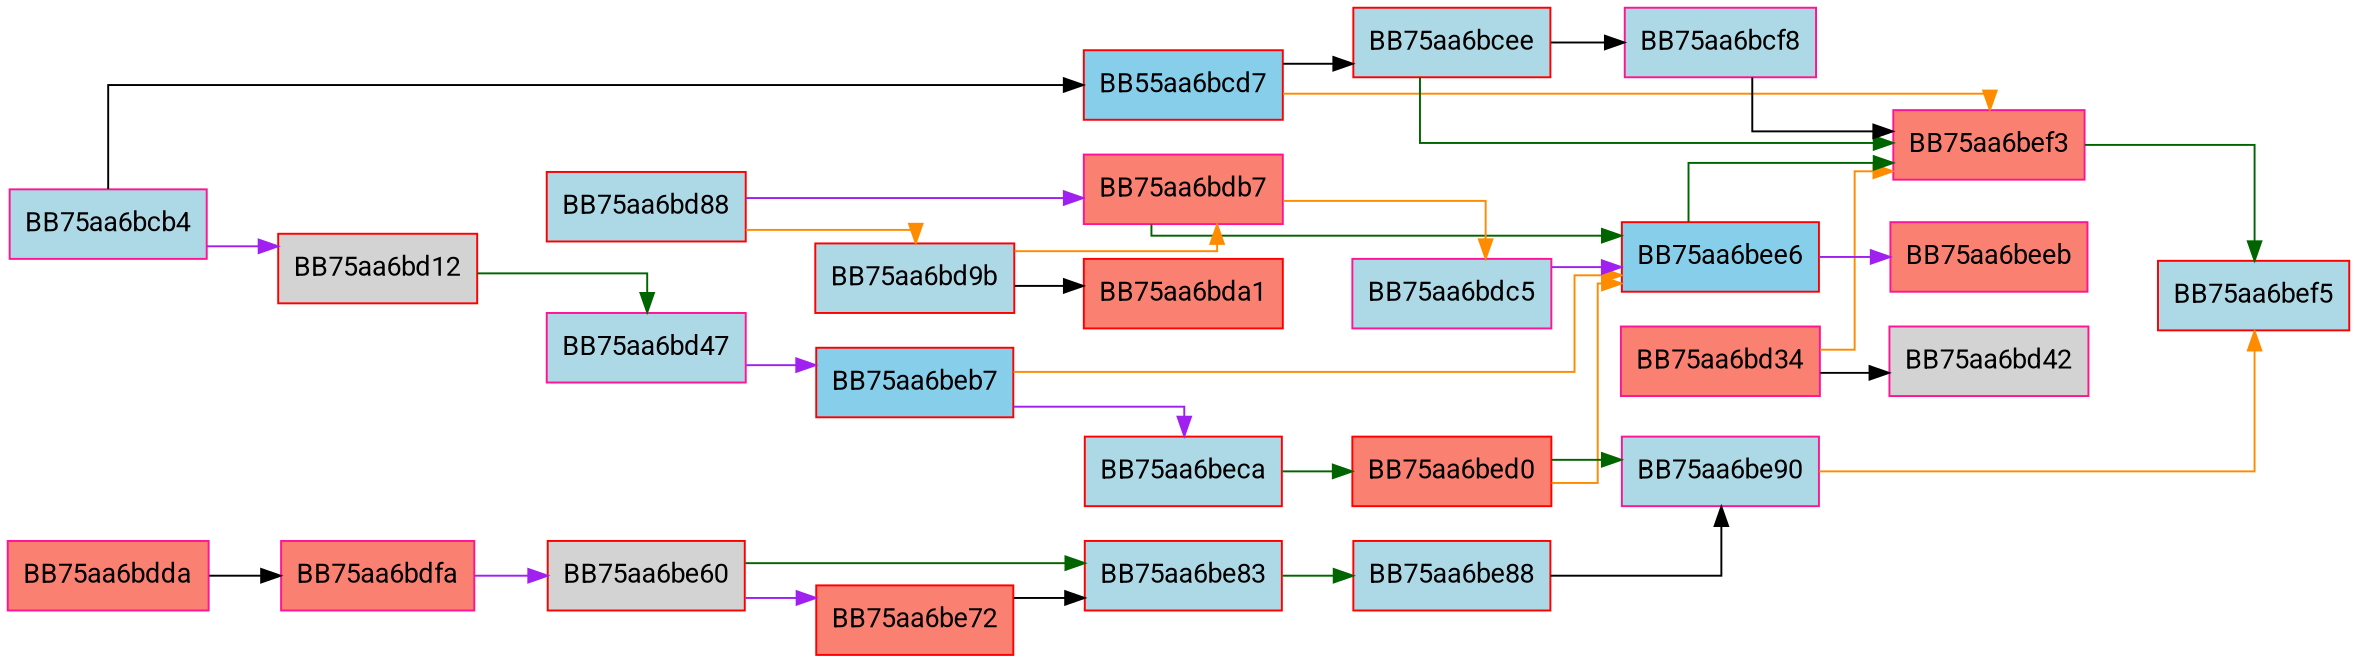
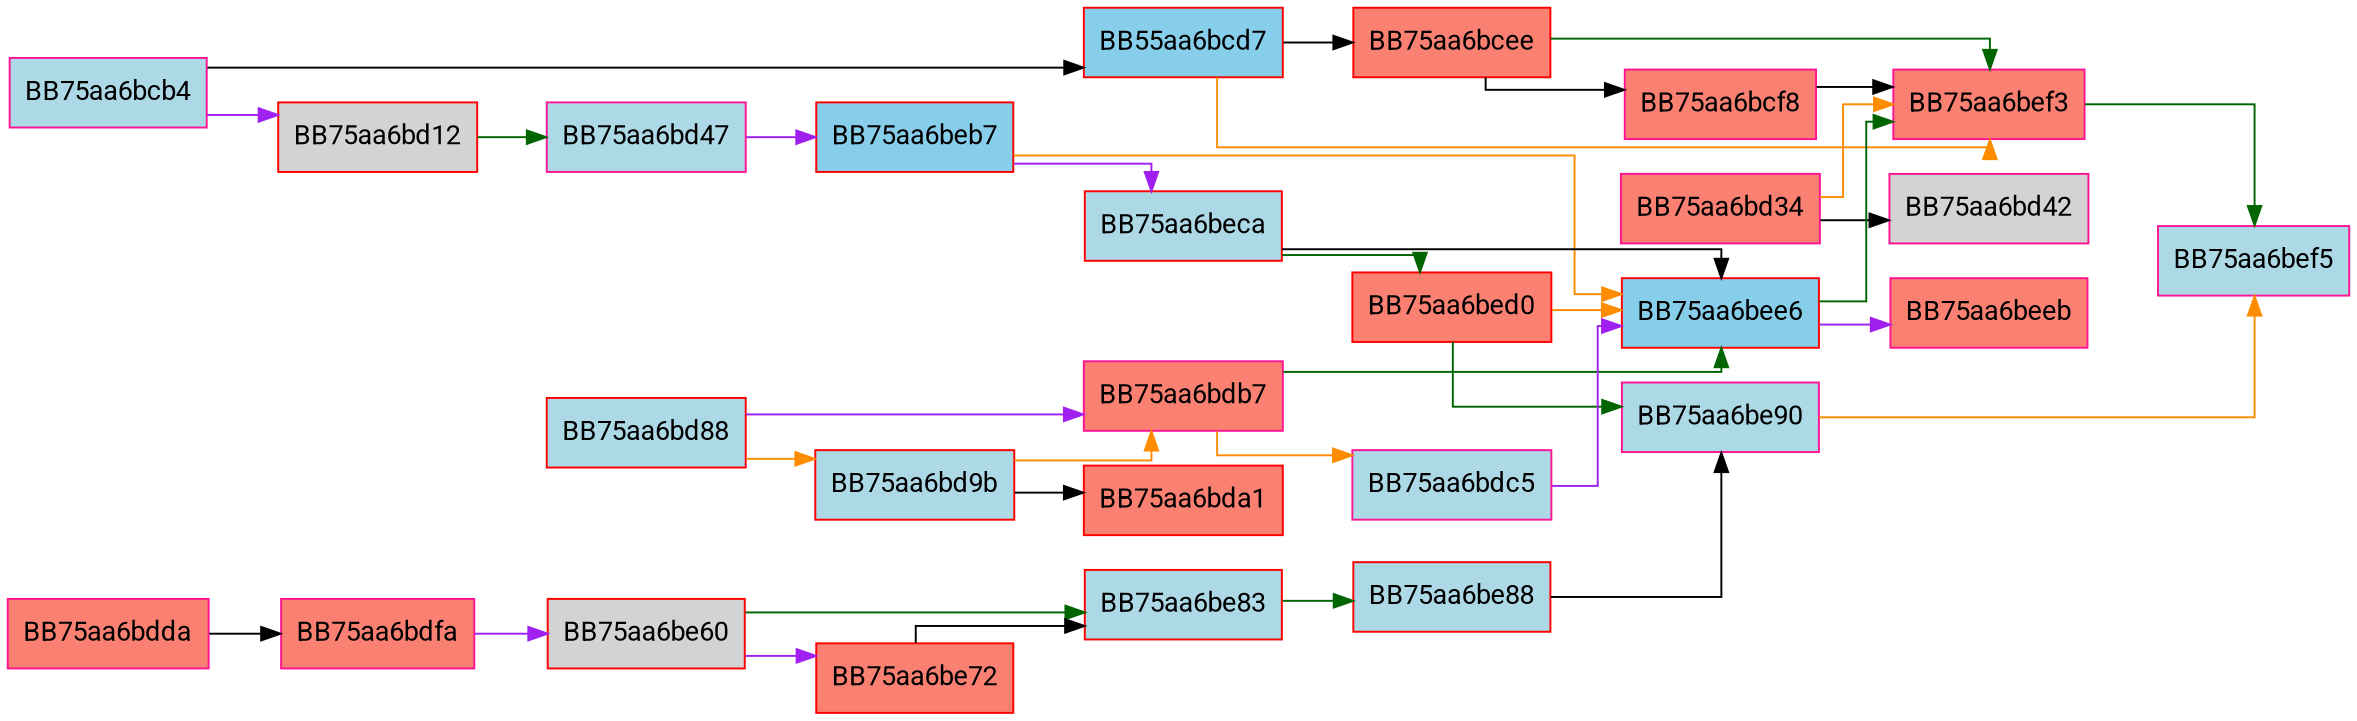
node "BB75aa6bcee": fillcolor lightblue -> salmon
node "BB75aa6bcf8": fillcolor lightblue -> salmon
edge "BB75aa6beca" -> "BB75aa6bee6": added
node "BB75aa6bef5": color red -> deeppink
